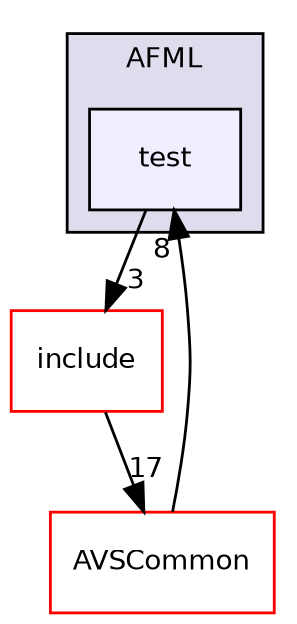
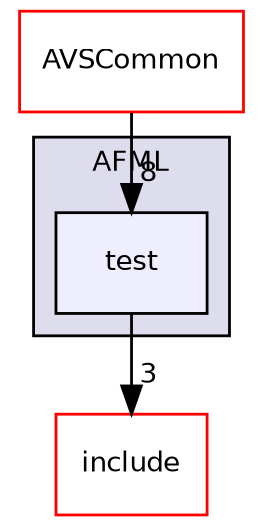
edge "include" -> "AVSCommon": removed
